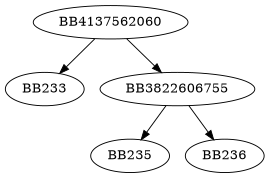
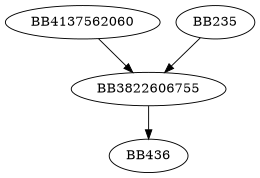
node "BB233": removed
edge "BB3822606755" -> "BB235": reversed
node "BB236": label "BB236" -> "BB436"
